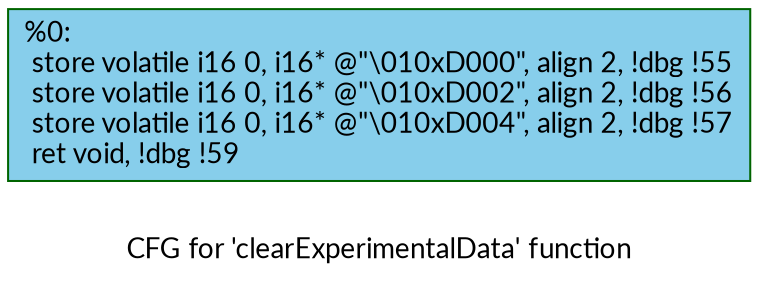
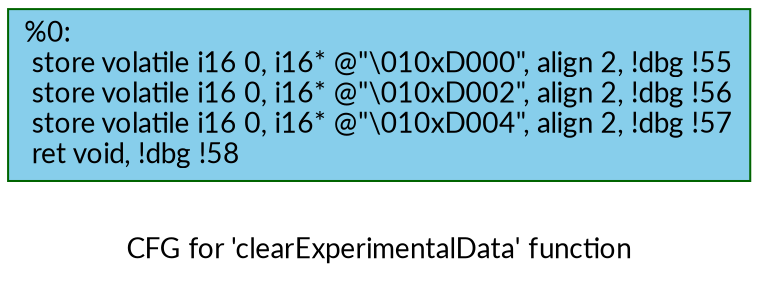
node "%0:": text "ret void, !dbg !59" -> "ret void, !dbg !58"
